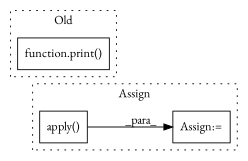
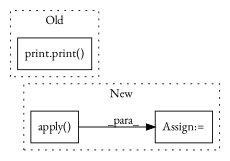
node "function.print()": label "function.print()" -> "print.print()"
cluster "Assign": label "Assign" -> "New"
